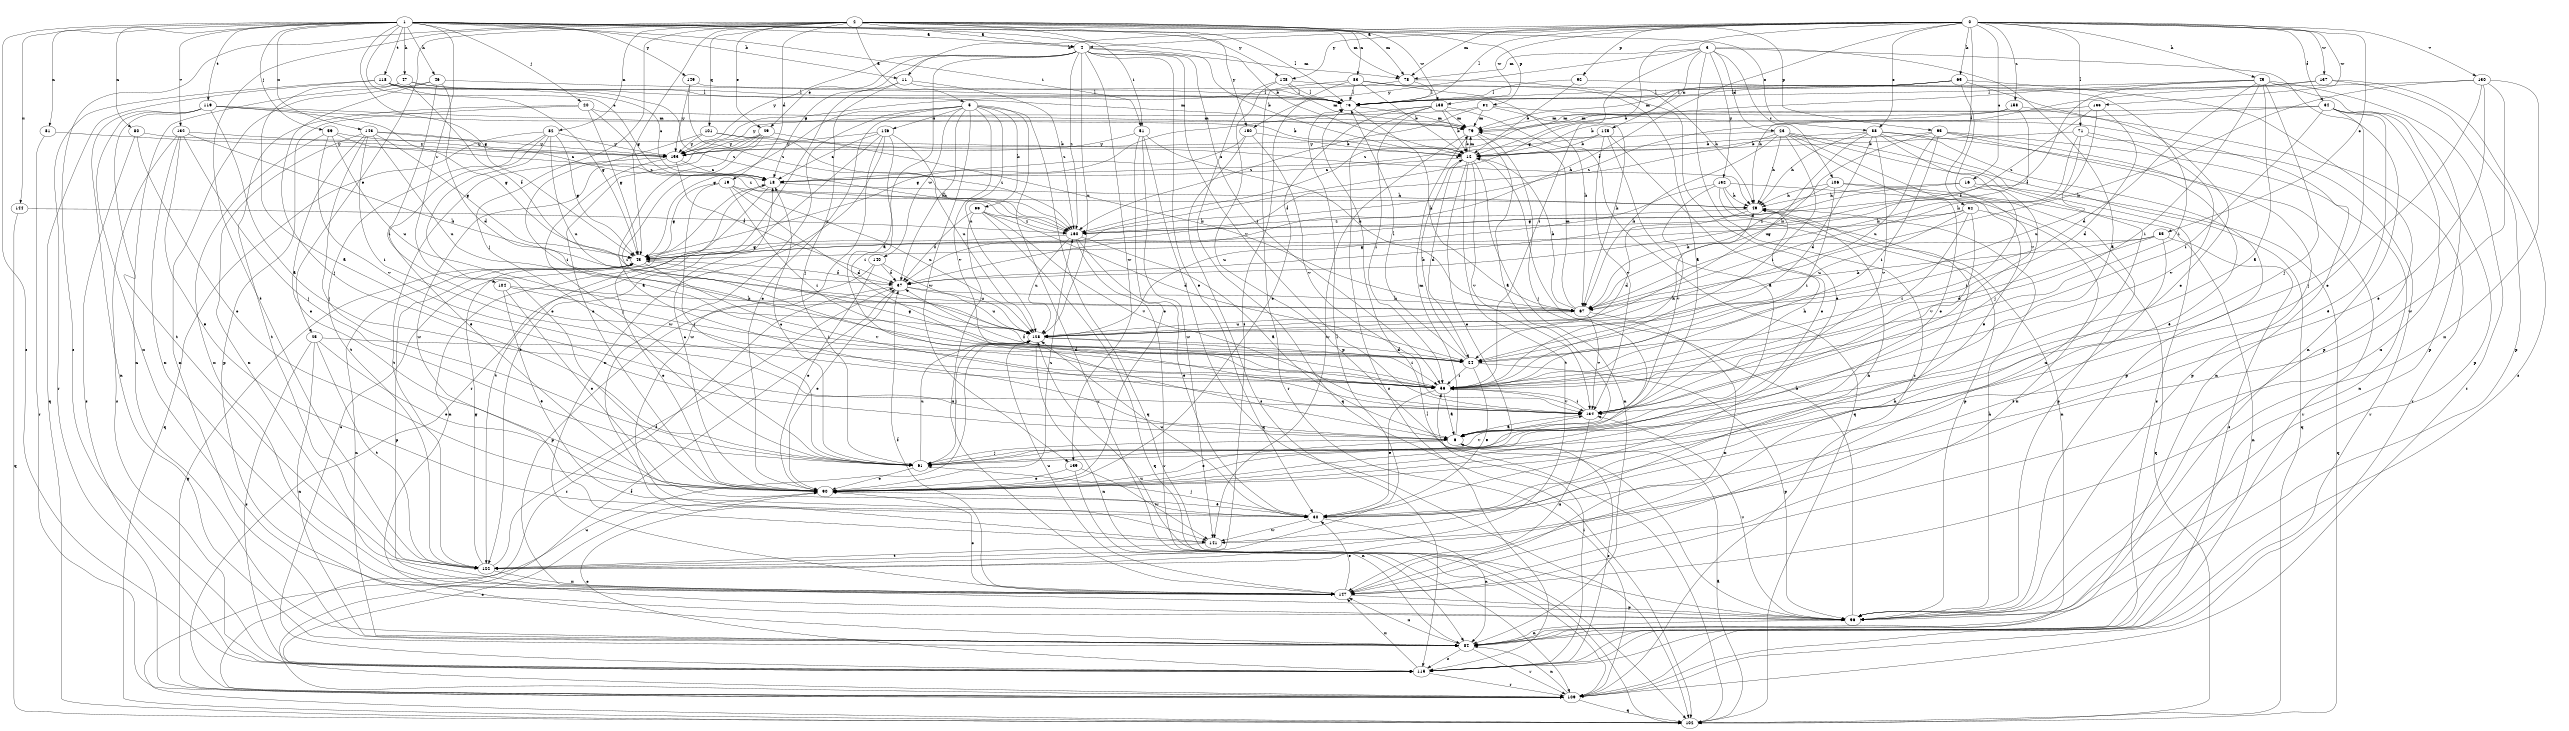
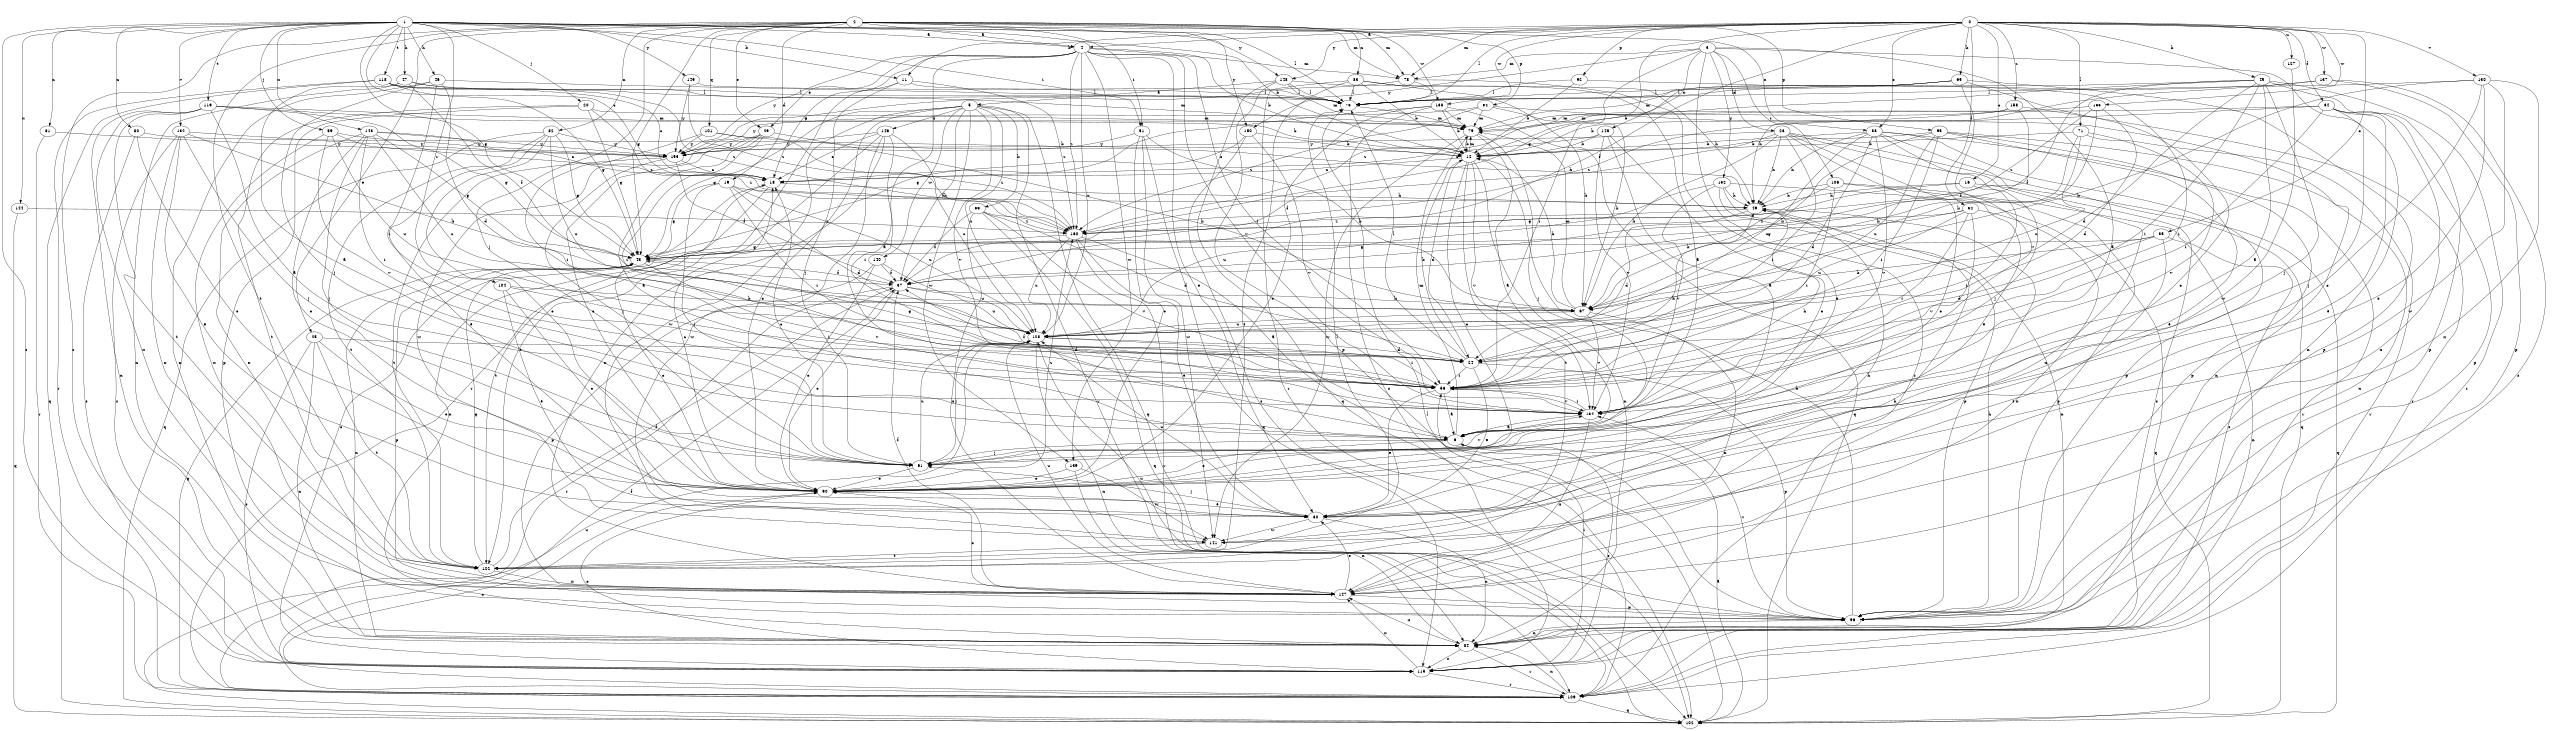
node "127": added
edge "2" -> "5": now "148" -> "5"
edge "73" -> "67": removed, label "k"
edge "138" -> "56": removed, label "i"
